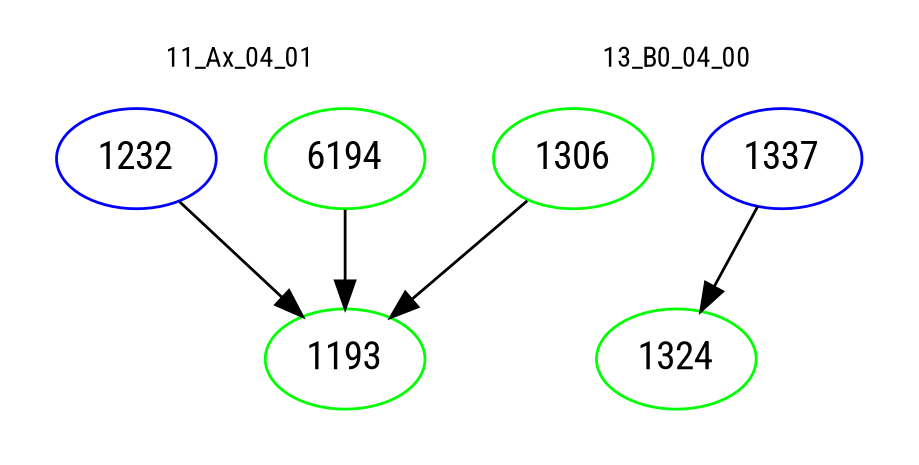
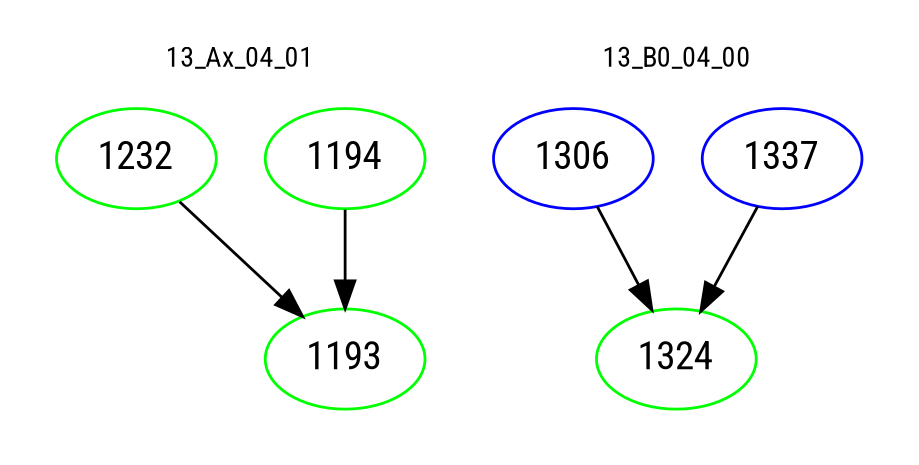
cluster "11_Ax_04_01": label "11_Ax_04_01" -> "13_Ax_04_01"
node "1232": color blue -> green
node "6194": label "6194" -> "1194"
node "1306": color green -> blue
edge "1306" -> "1193": now "1306" -> "1324"
